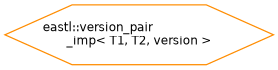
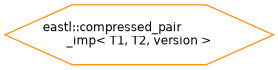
node "eastl::version_pair _imp< T1, T2, version >": label "eastl::version_pair _imp< T1, T2, version >" -> "eastl::compressed_pair _imp< T1, T2, version >"
